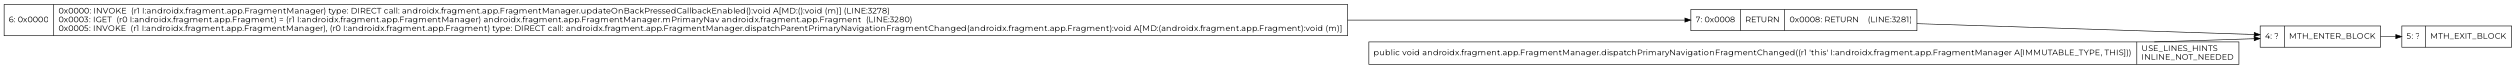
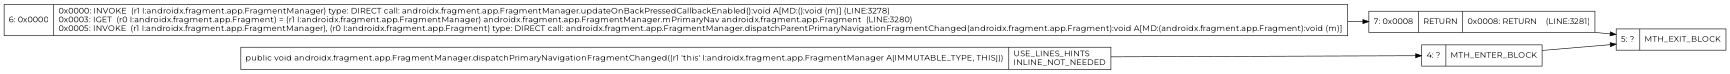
edge "7: 0x0008" -> "4: ?": now "7: 0x0008" -> "5: ?"
